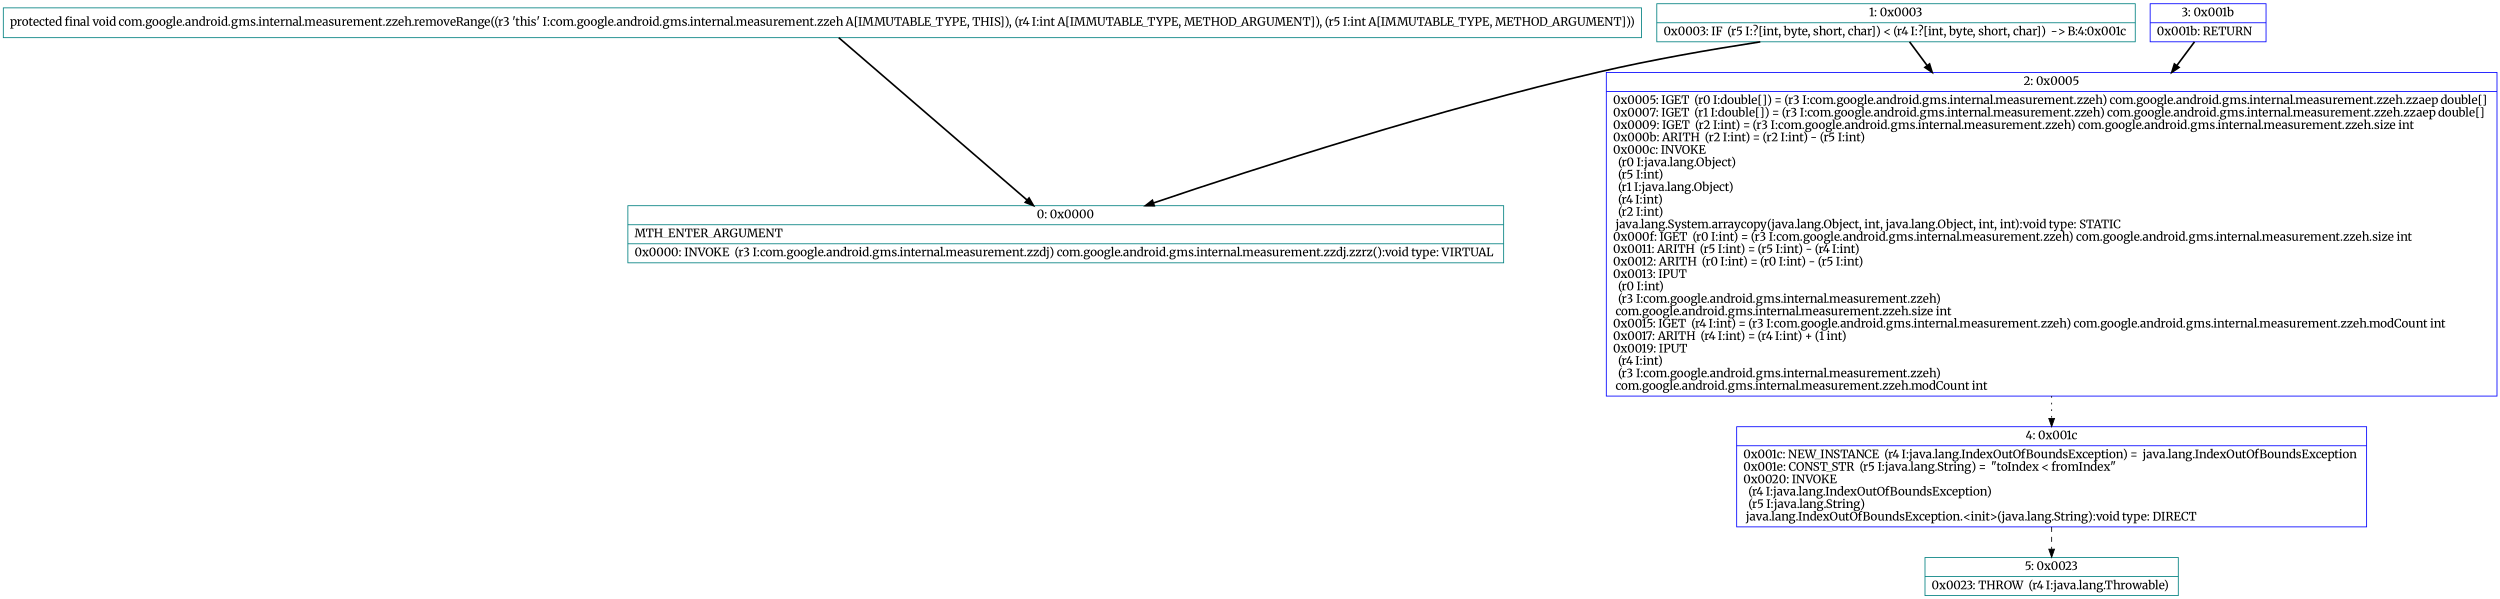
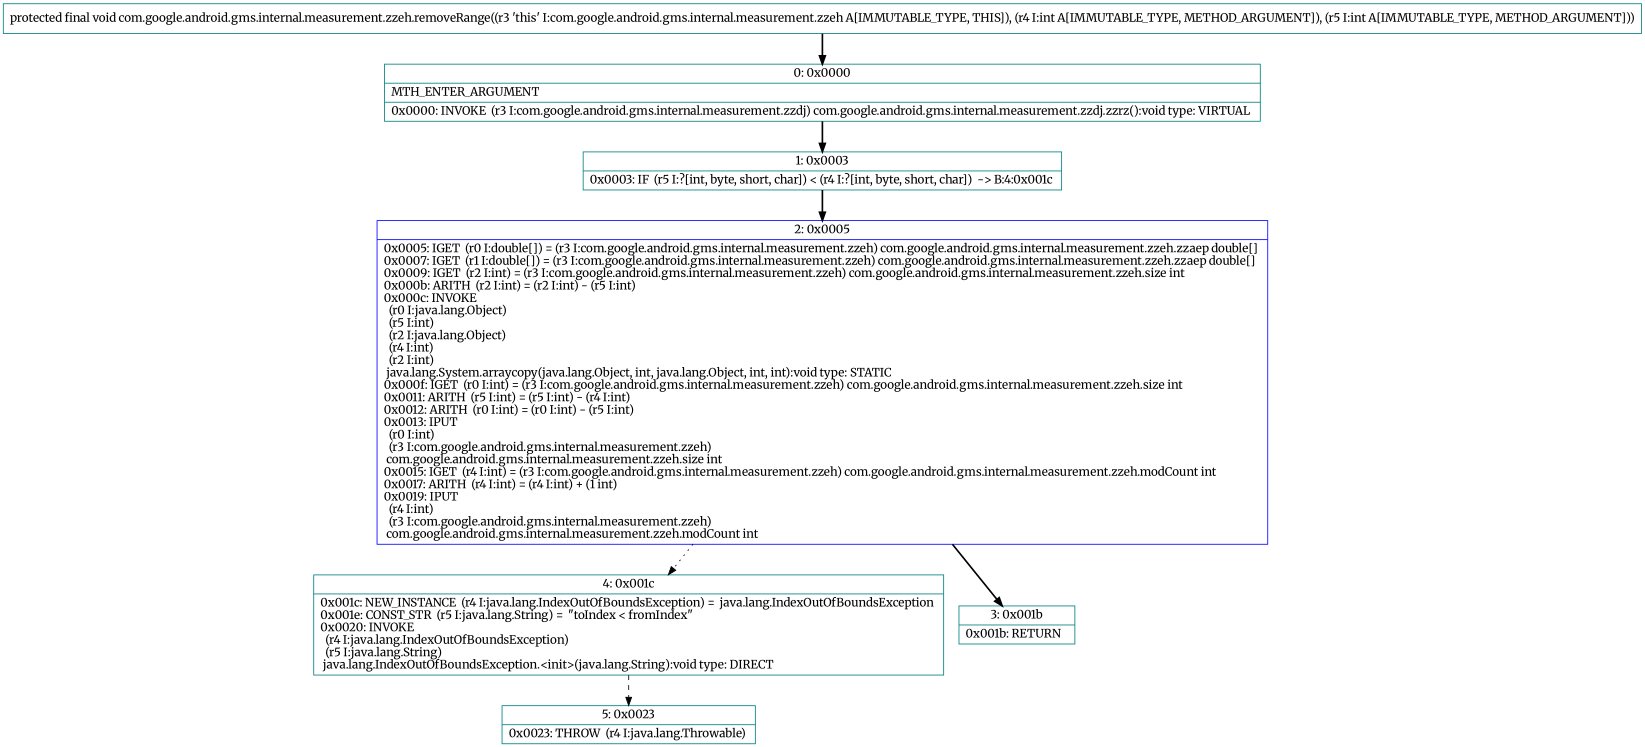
node "3: 0x001b": color blue -> teal
edge "3: 0x001b" -> "2: 0x0005": reversed
edge "1: 0x0003" -> "0: 0x0000": reversed
node "2: 0x0005": text "(r1 I:java.lang.Object)" -> "(r2 I:java.lang.Object)"
node "4: 0x001c": color blue -> teal
